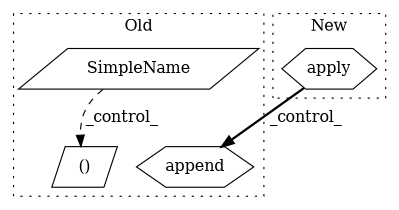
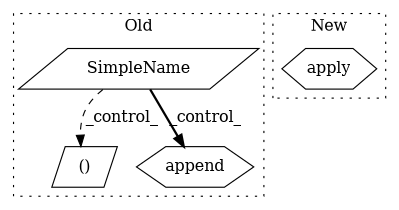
edge "apply" -> "append": now "SimpleName" -> "append"
